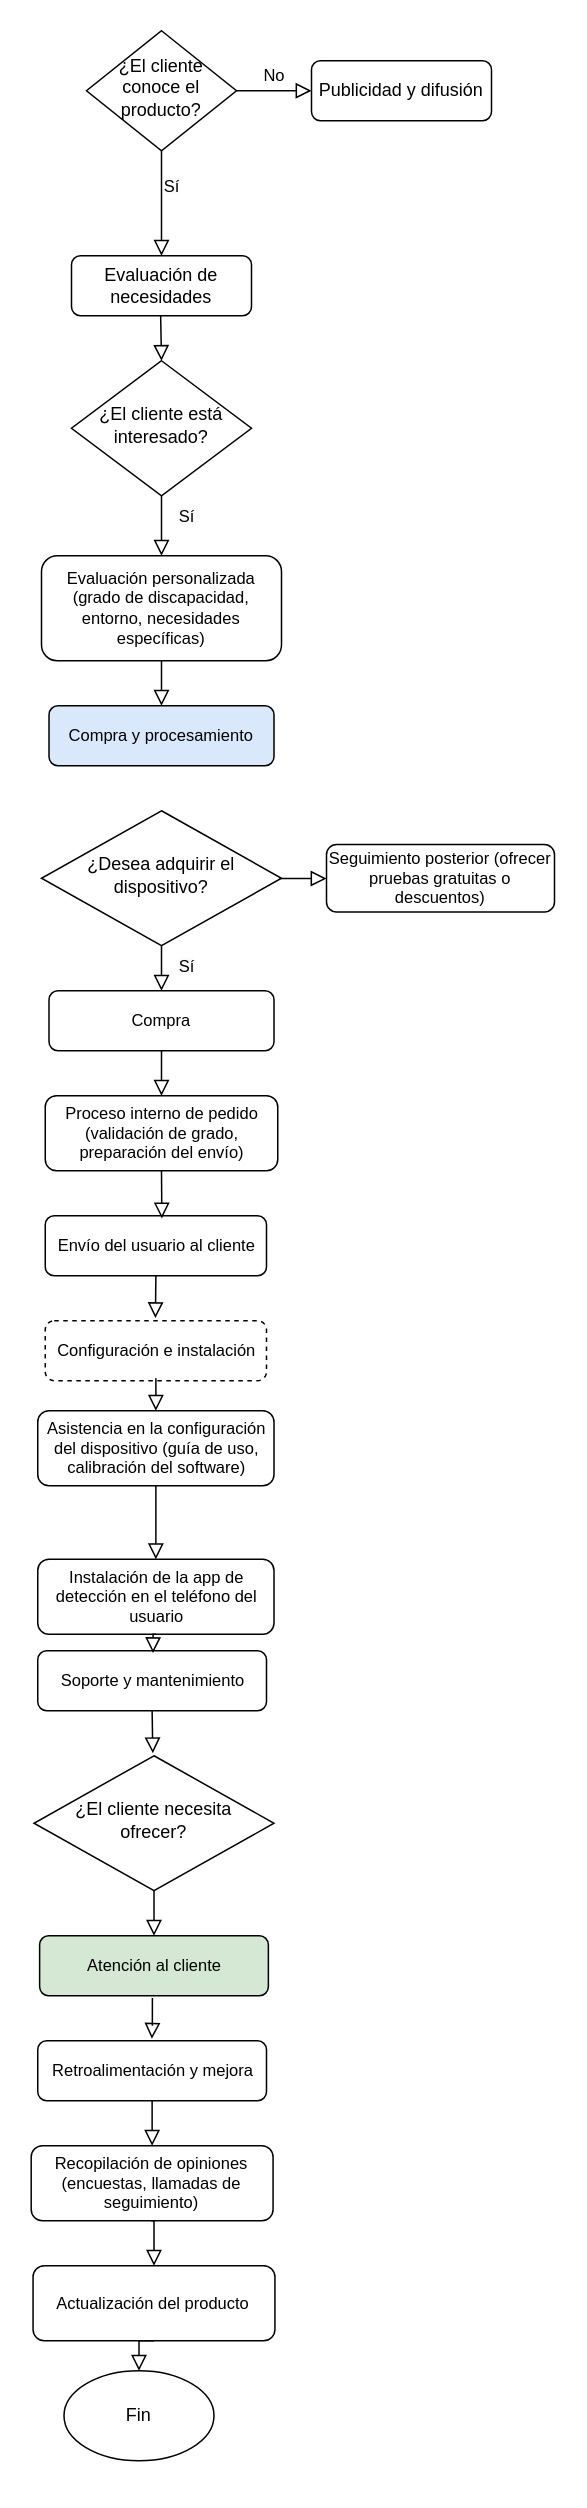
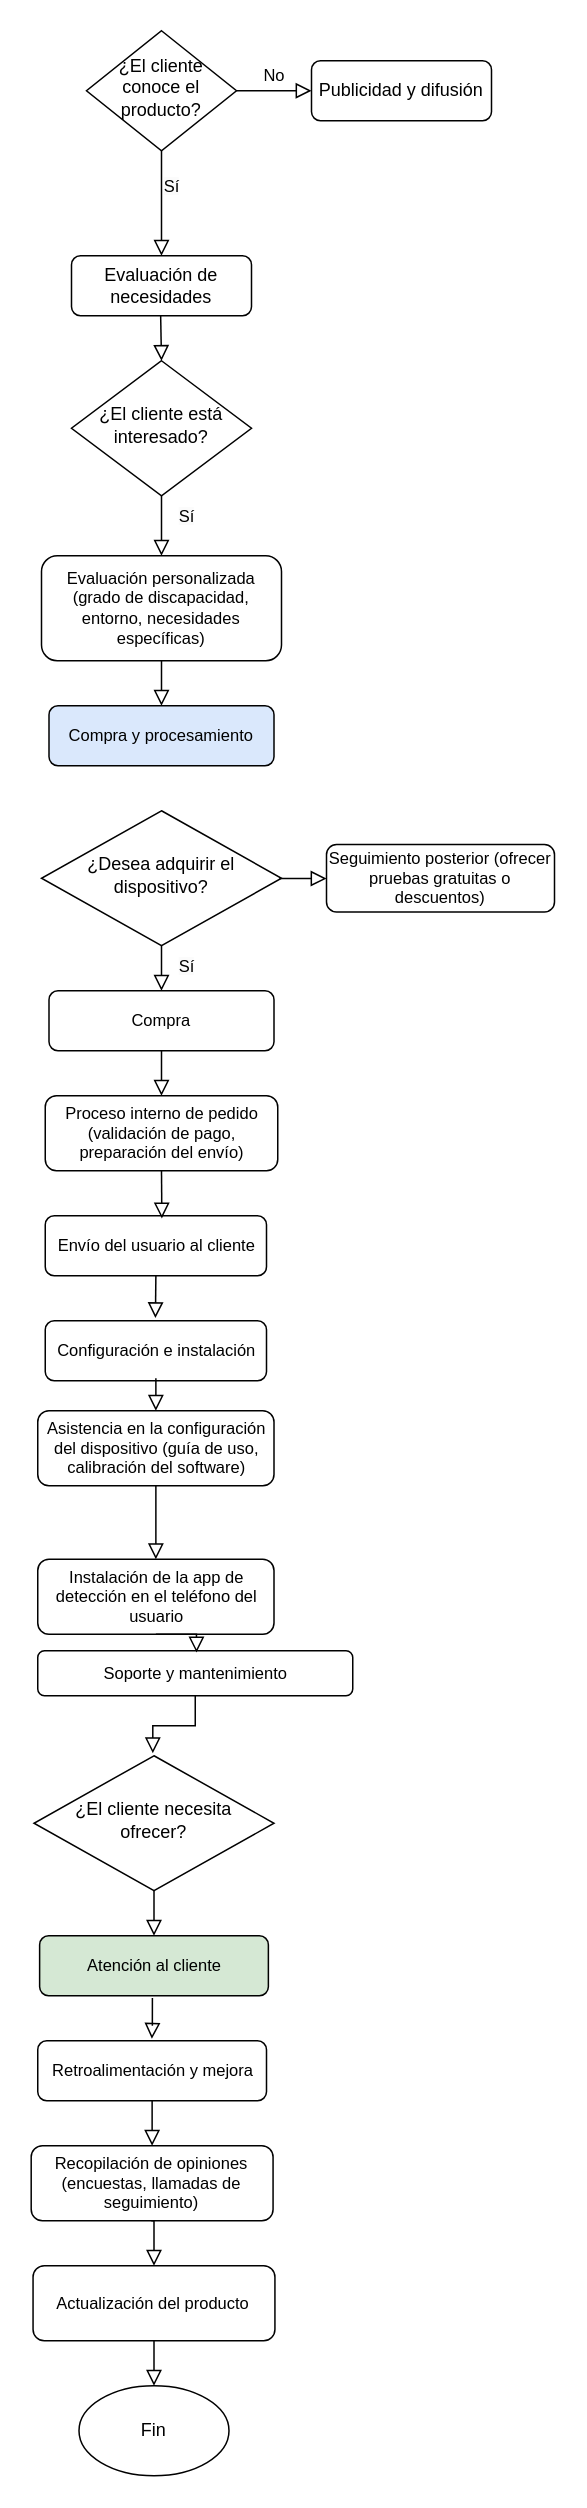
node "Proceso interno de pedido (validación de grado, preparación del envío)": label "Proceso interno de pedido (validación de grado, preparación del envío)" -> "Proceso interno de pedido (validación de pago, preparación del envío)"
node "Configuración e instalación": style dashed -> solid
node "Soporte y mantenimiento": size 229x60 -> 315x45
node "Fin": moved (139, 2416) -> (154, 2431)
